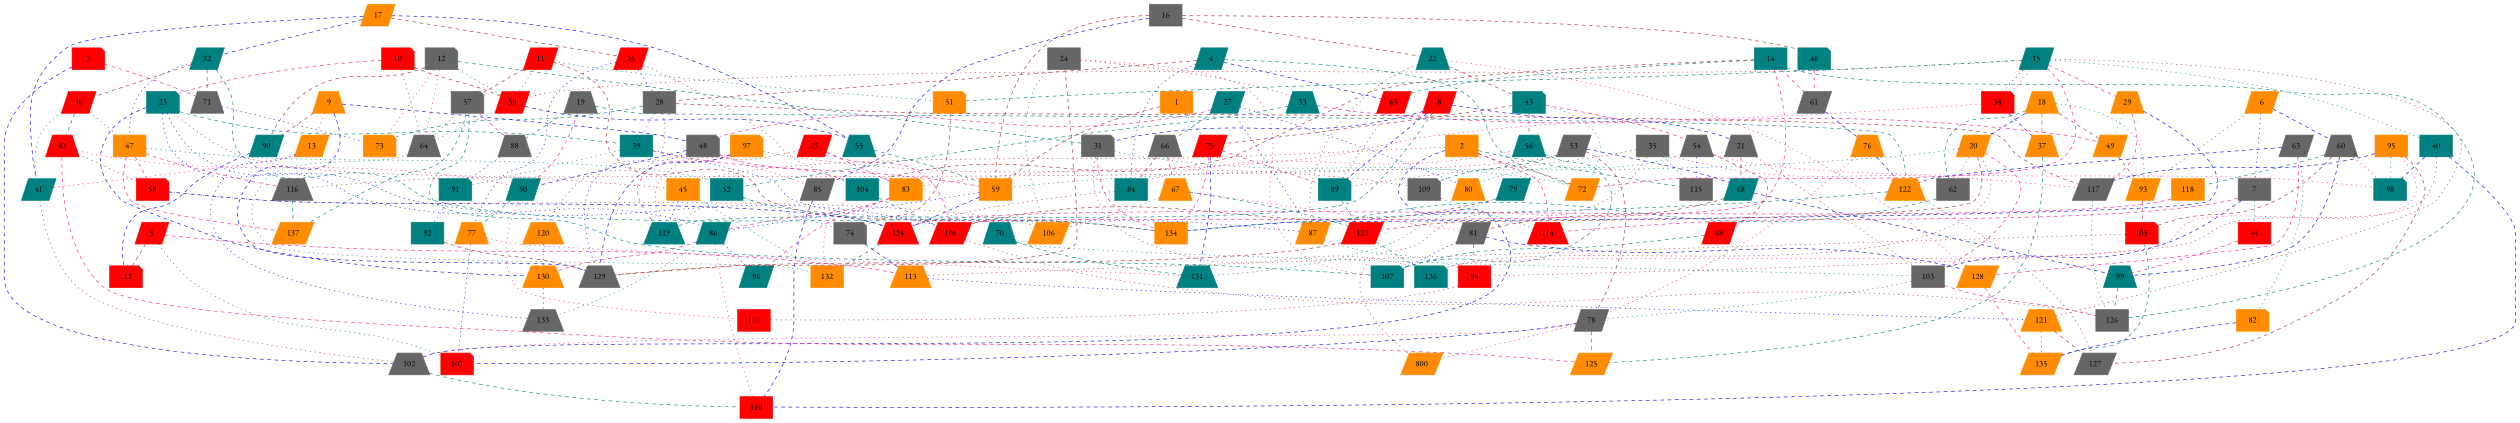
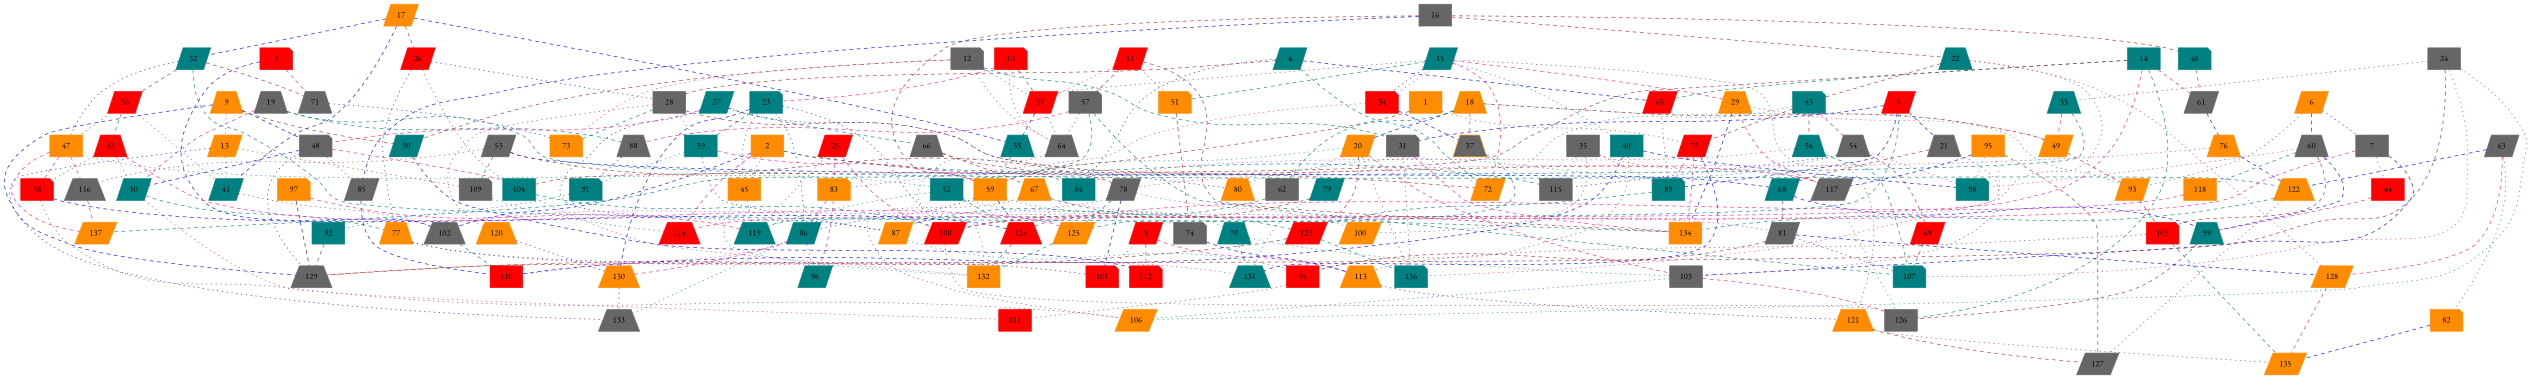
node "37": fillcolor darkorange -> gray40
edge "97" -- "109": now "13" -- "109"
edge "125" -- "132": added
edge "103" -- "78": now "103" -- "106"
node "800": label "800" -> "100"
